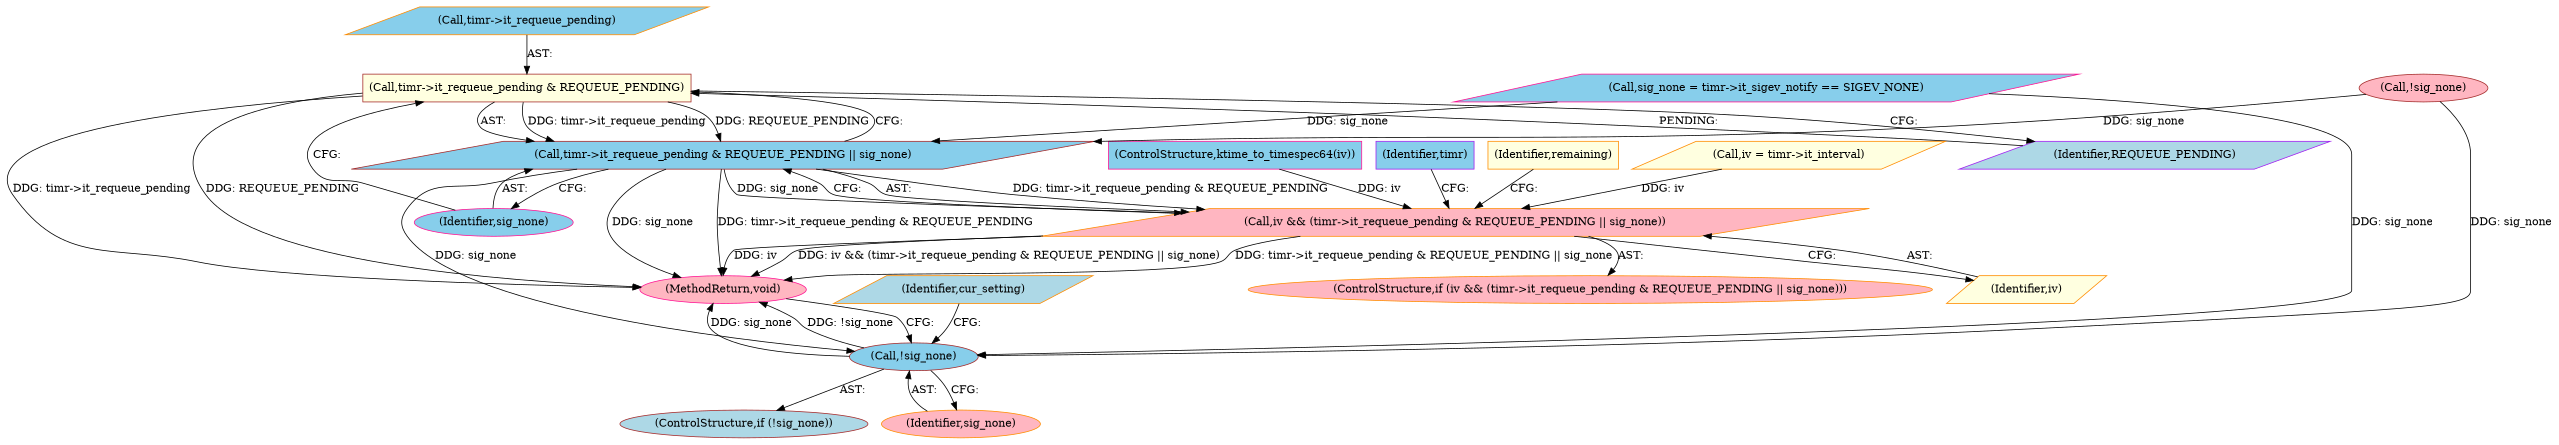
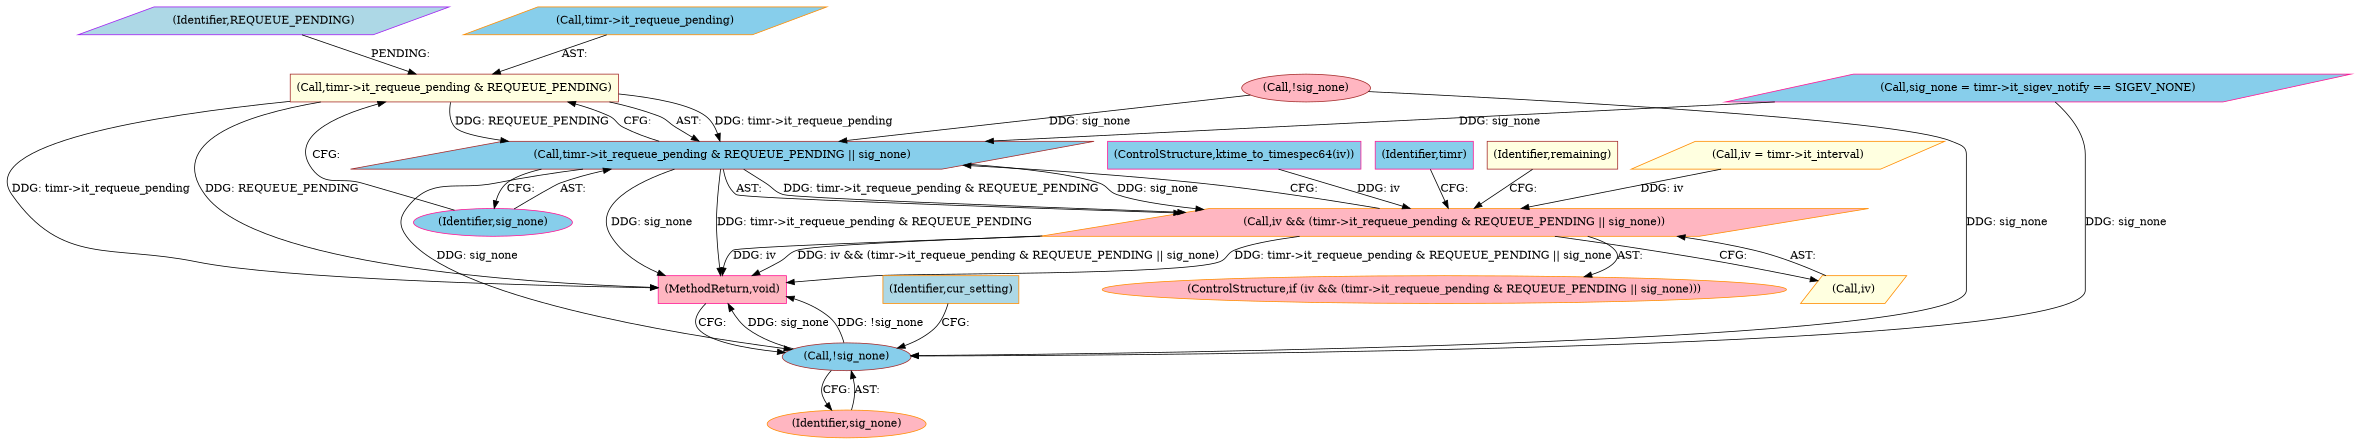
edge "(Call,timr->it_requeue_pending & REQUEUE_PENDING)" -> "(Identifier,REQUEUE_PENDING)": removed, label "CFG:"
node "(Identifier,timr)": color purple -> deeppink
node "(Identifier,remaining)": color darkorange -> brown
node "(MethodReturn,void)": shape ellipse -> box
node "(Identifier,cur_setting)": shape parallelogram -> box
node "(Identifier,iv)": label "(Identifier,iv)" -> "(Call,iv)"
node "(ControlStructure,if (!sig_none))": removed
